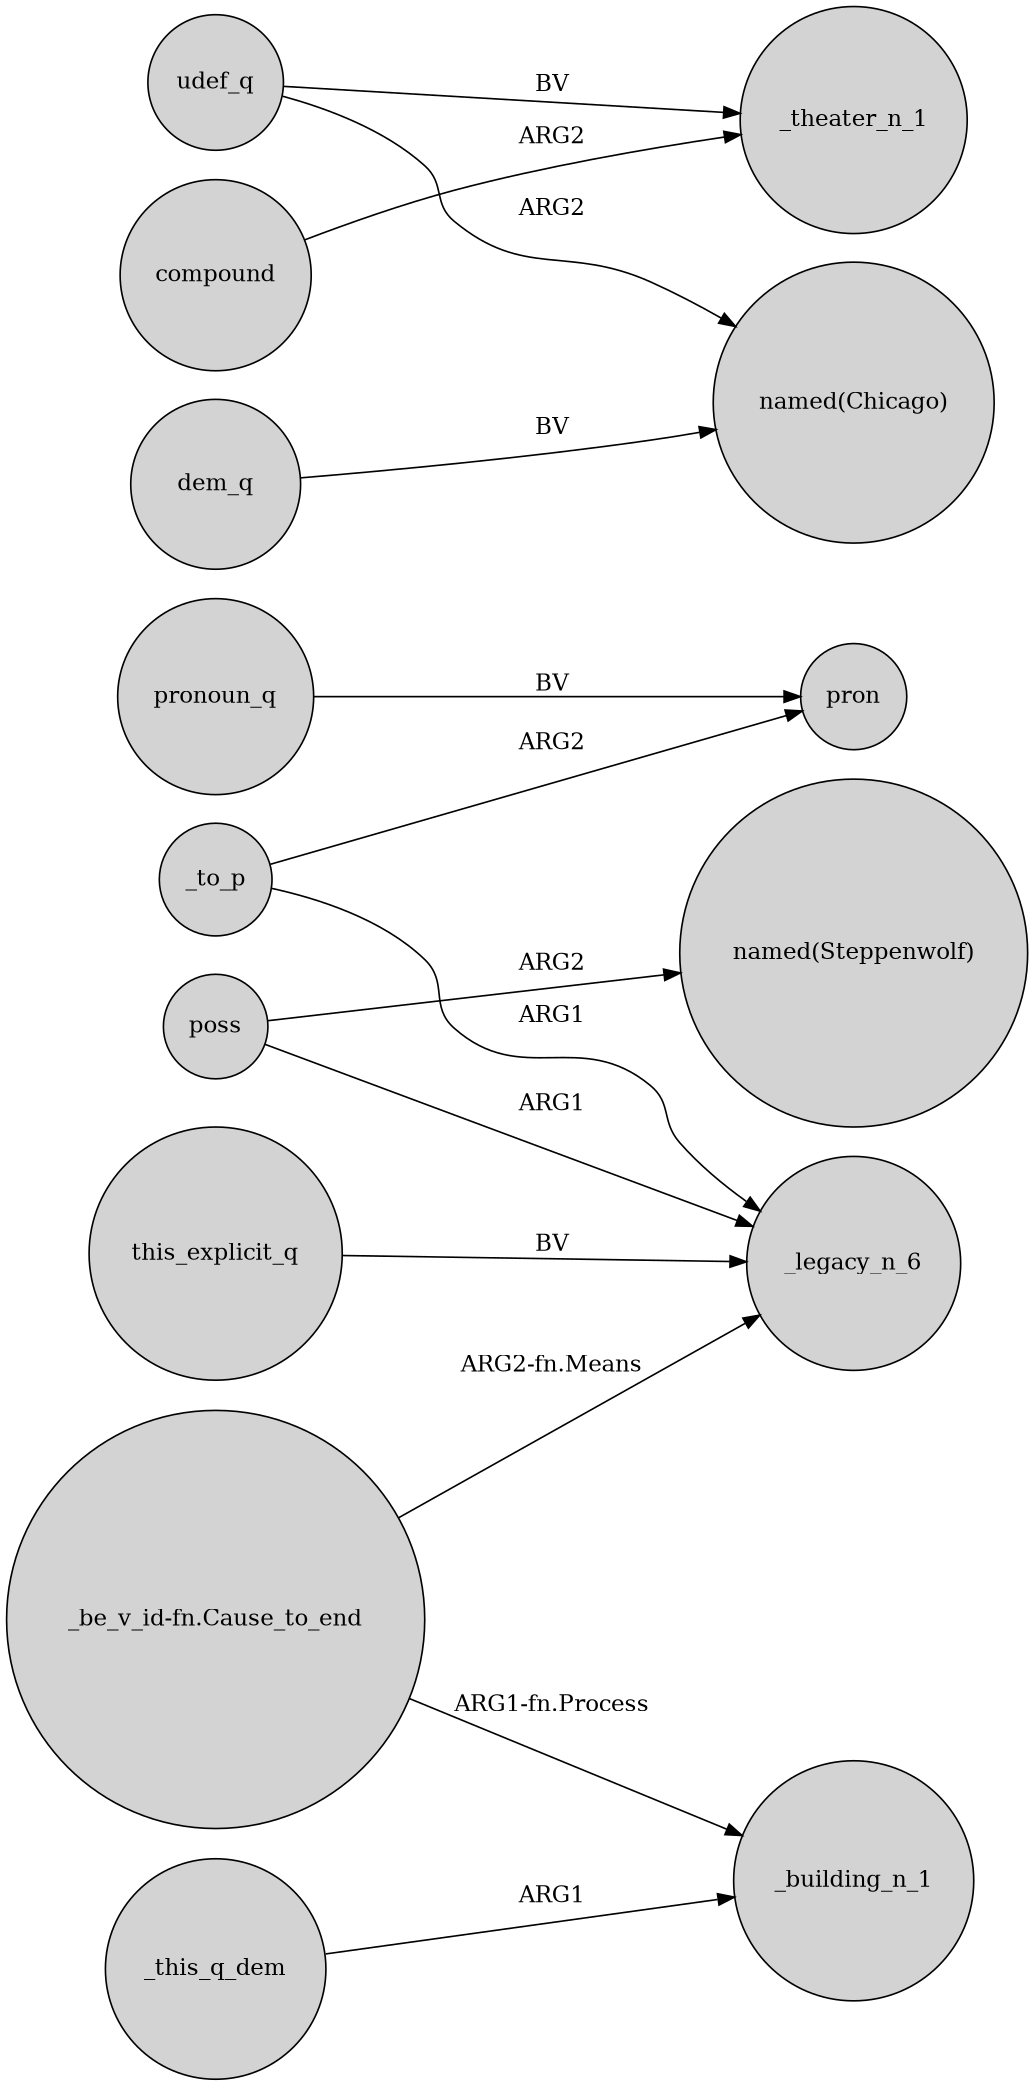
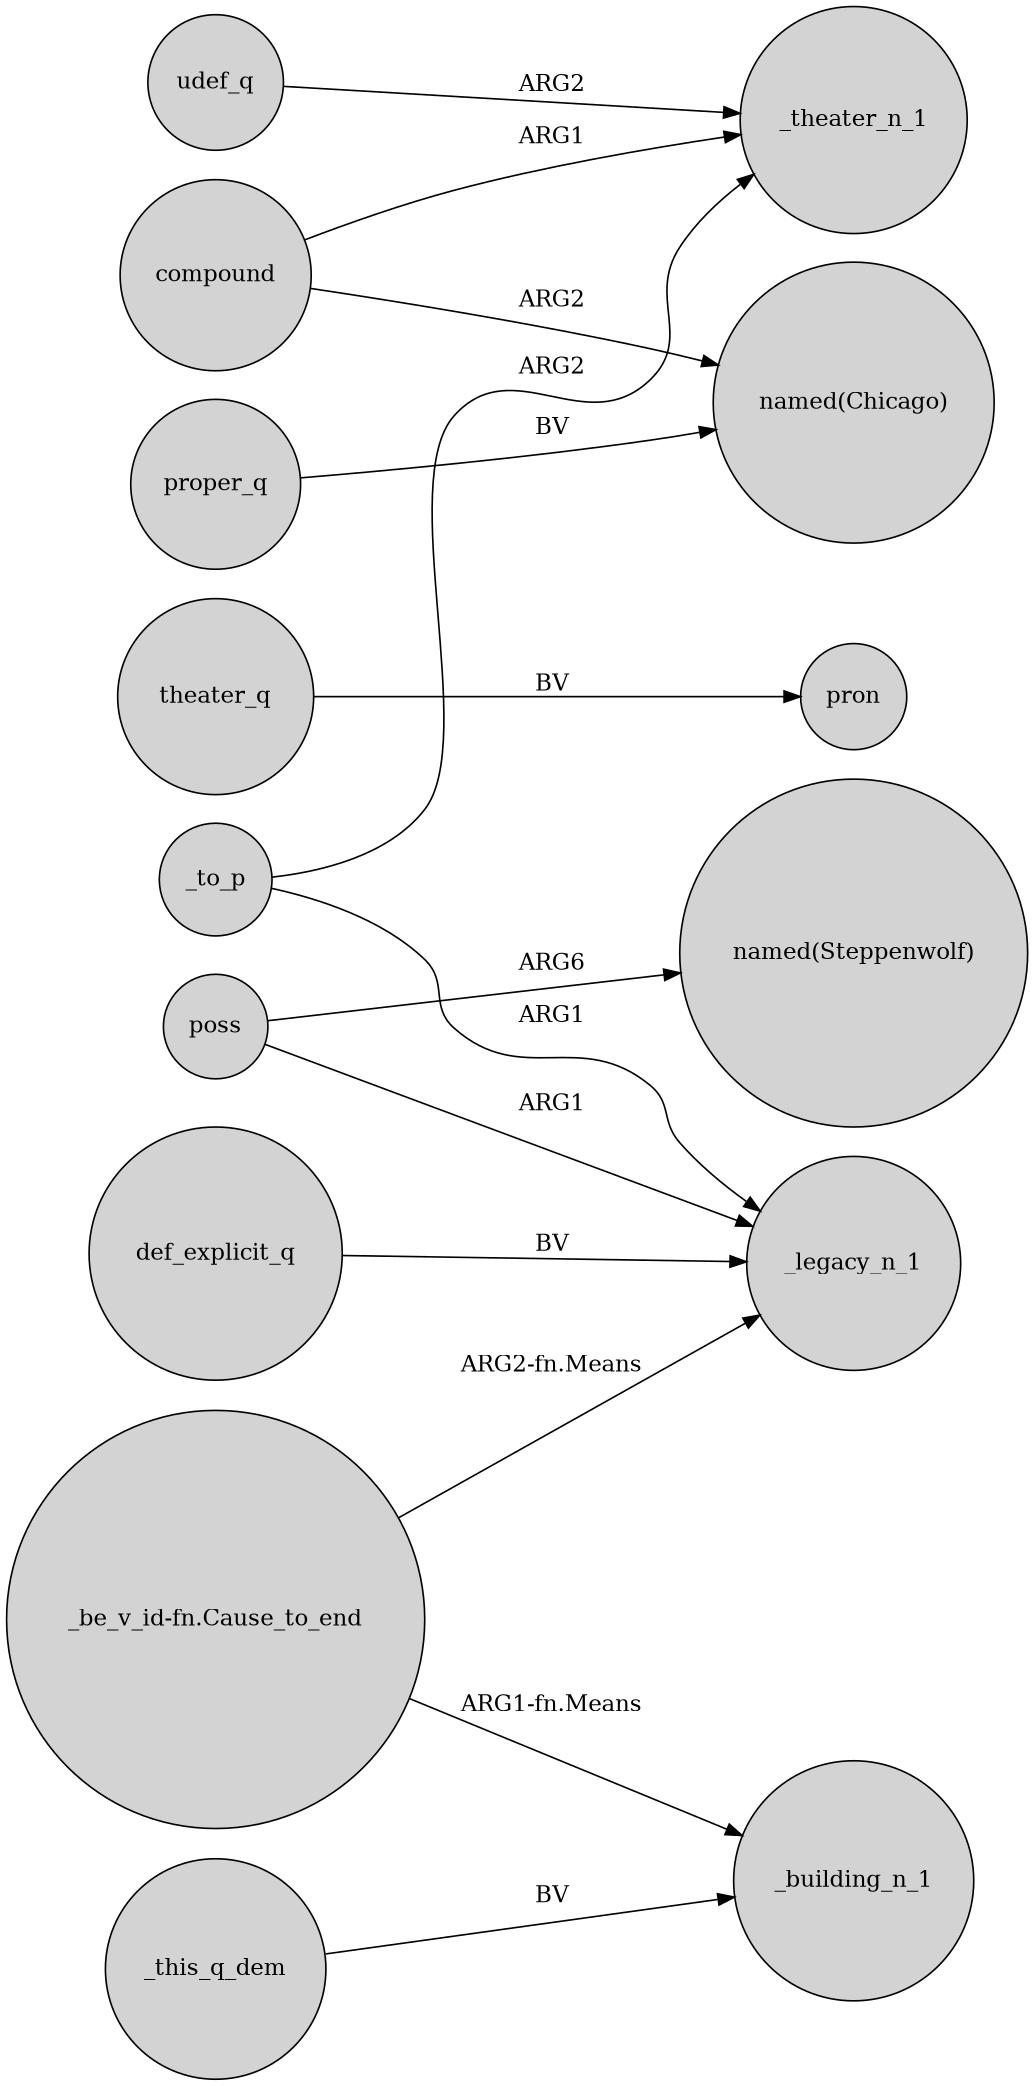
edge "udef_q" -> "_theater_n_1": label "BV" -> "ARG2"
edge "compound" -> "_theater_n_1": label "ARG2" -> "ARG1"
edge "udef_q" -> "named(Chicago)": now "compound" -> "named(Chicago)"
node "dem_q": label "dem_q" -> "proper_q"
node "pronoun_q": label "pronoun_q" -> "theater_q"
edge "_to_p" -> "pron": now "_to_p" -> "_theater_n_1"
edge "poss" -> "named(Steppenwolf)": label "ARG2" -> "ARG6"
node "this_explicit_q": label "this_explicit_q" -> "def_explicit_q"
node "_legacy_n_6": label "_legacy_n_6" -> "_legacy_n_1"
edge "_be_v_id-fn.Cause_to_end" -> "_building_n_1": label "ARG1-fn.Process" -> "ARG1-fn.Means"
edge "_this_q_dem" -> "_building_n_1": label "ARG1" -> "BV"
